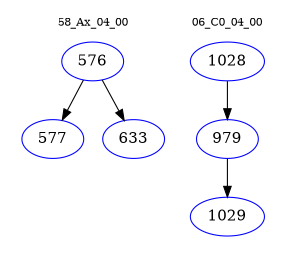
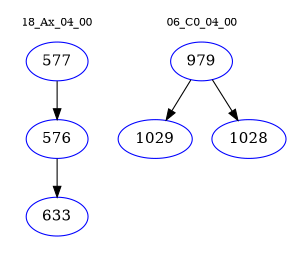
cluster "58_Ax_04_00": label "58_Ax_04_00" -> "18_Ax_04_00"
edge "576" -> "577": reversed
edge "1028" -> "979": reversed
